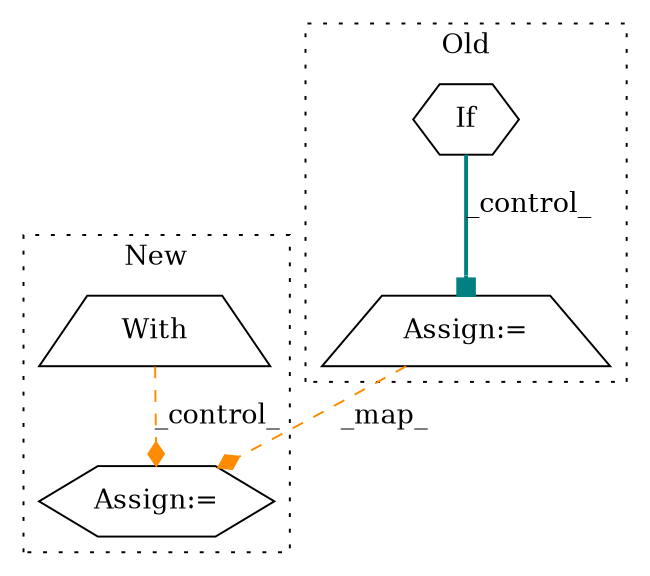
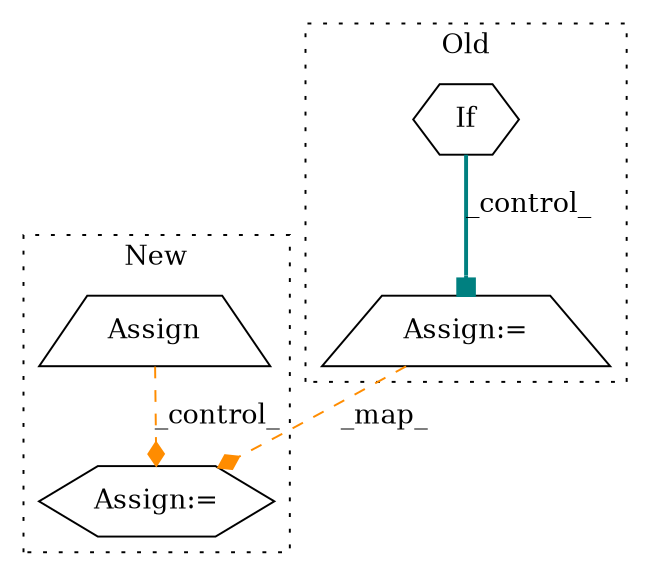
node "With": label "With" -> "Assign"
